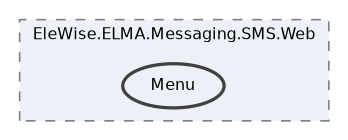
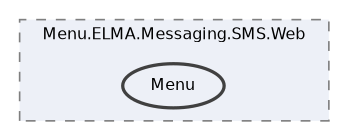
cluster "EleWise.ELMA.Messaging.SMS.Web": label "EleWise.ELMA.Messaging.SMS.Web" -> "Menu.ELMA.Messaging.SMS.Web"
